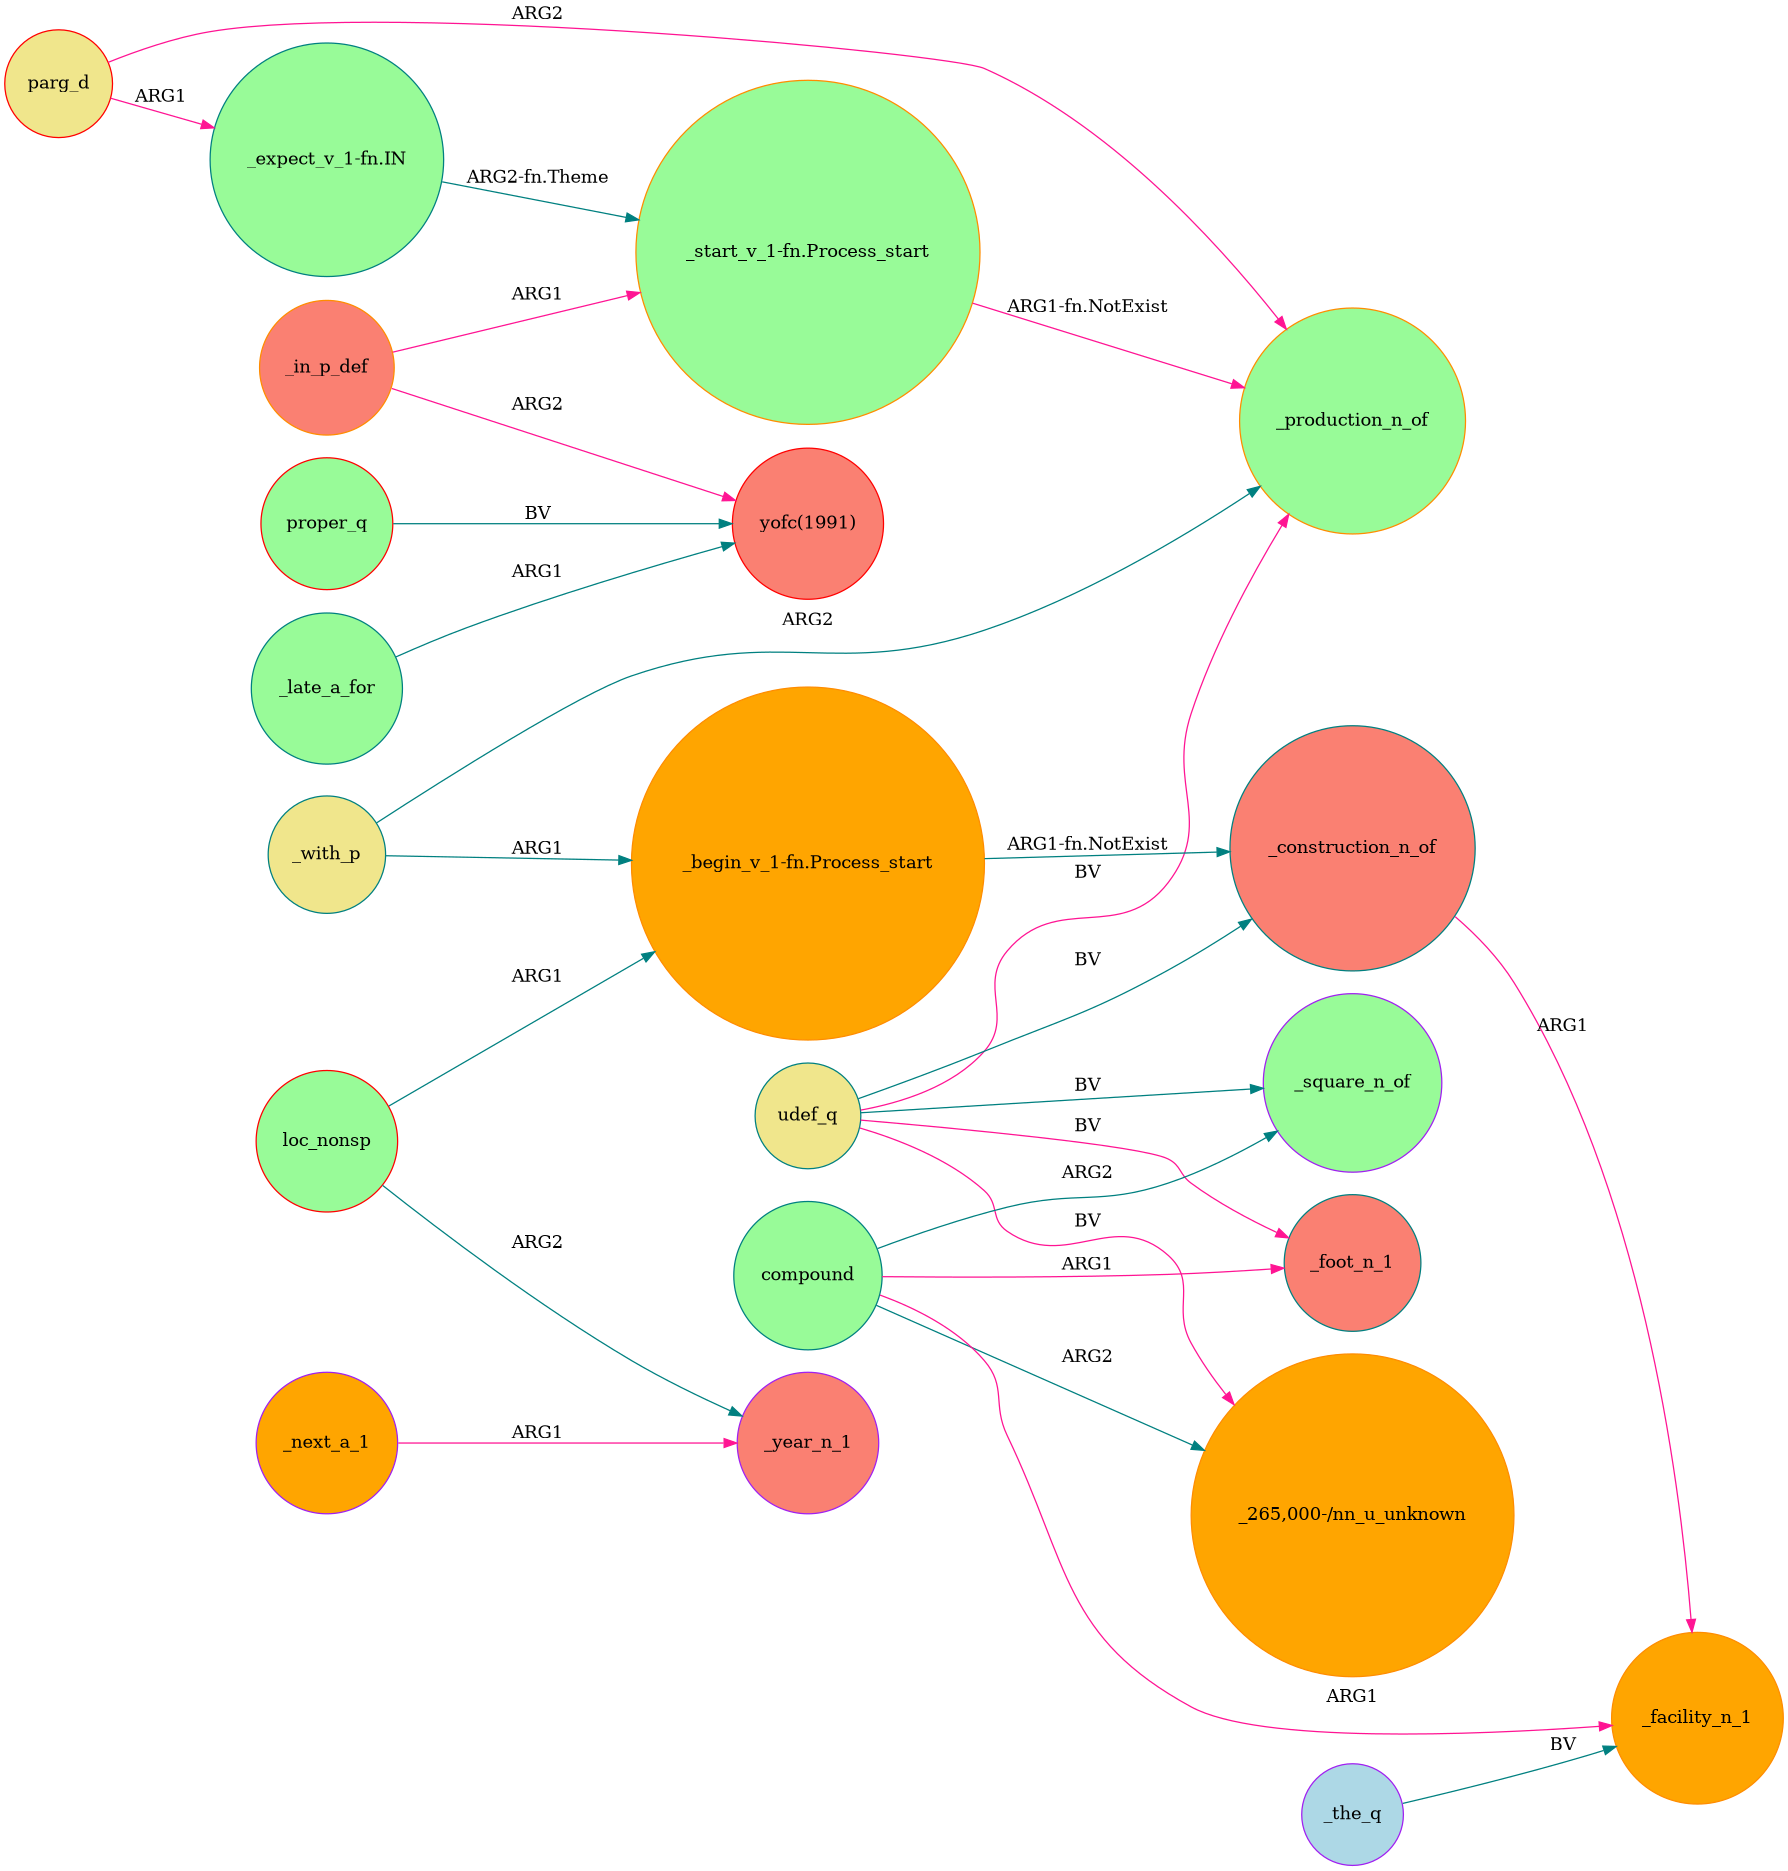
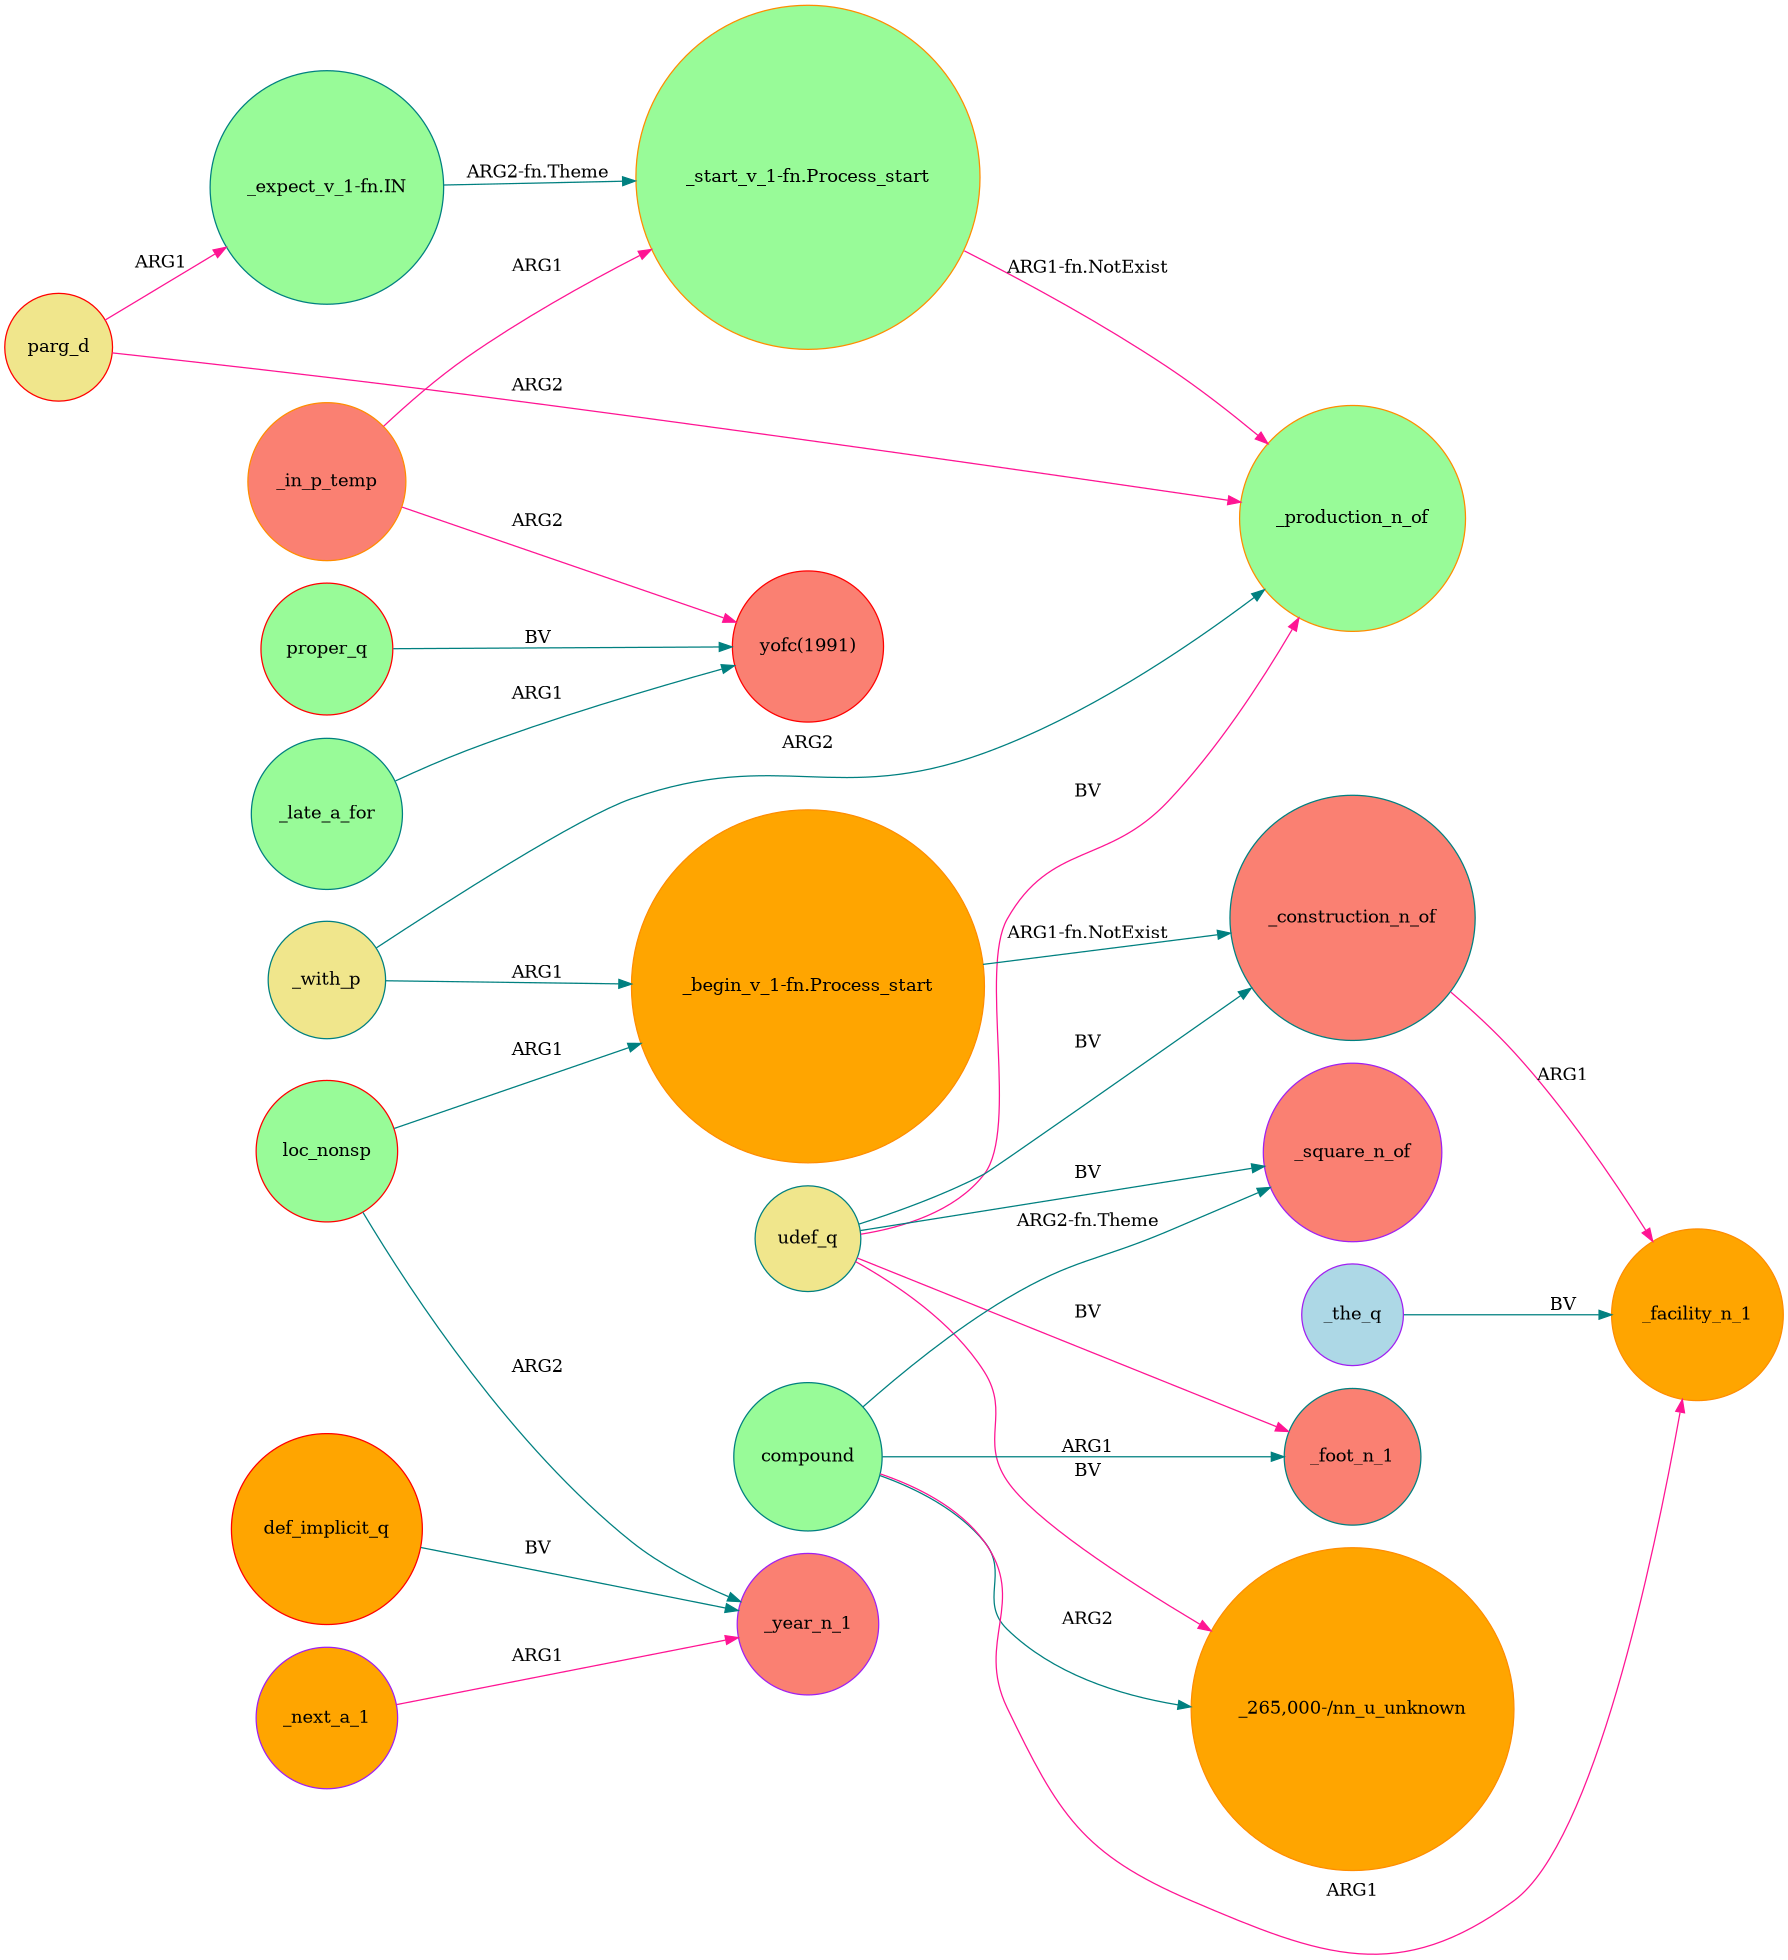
node "_in_p_def": label "_in_p_def" -> "_in_p_temp"
node "_square_n_of": fillcolor palegreen -> salmon
edge "compound" -> "_square_n_of": label "ARG2" -> "ARG2-fn.Theme"
edge "compound" -> "_foot_n_1": color deeppink -> teal
node "def_implicit_q": added
